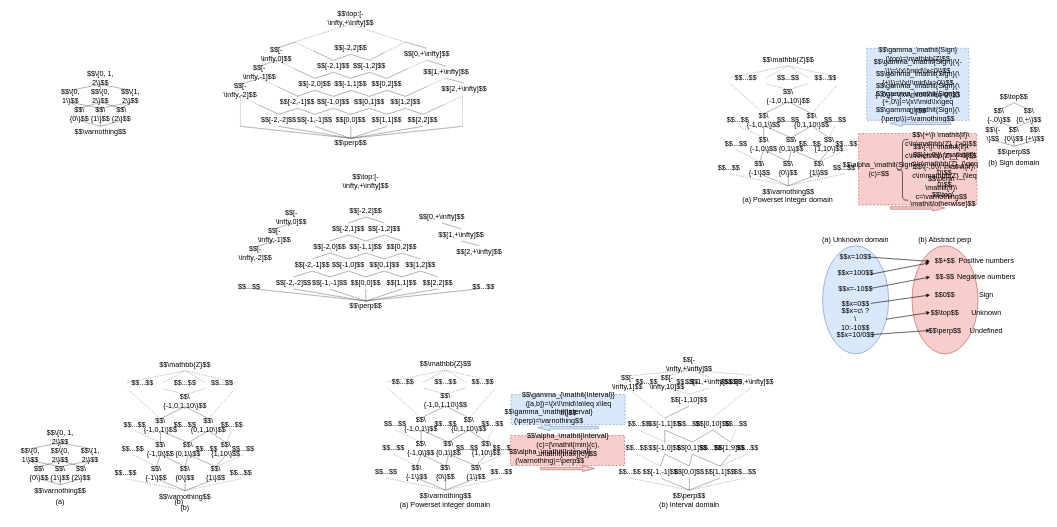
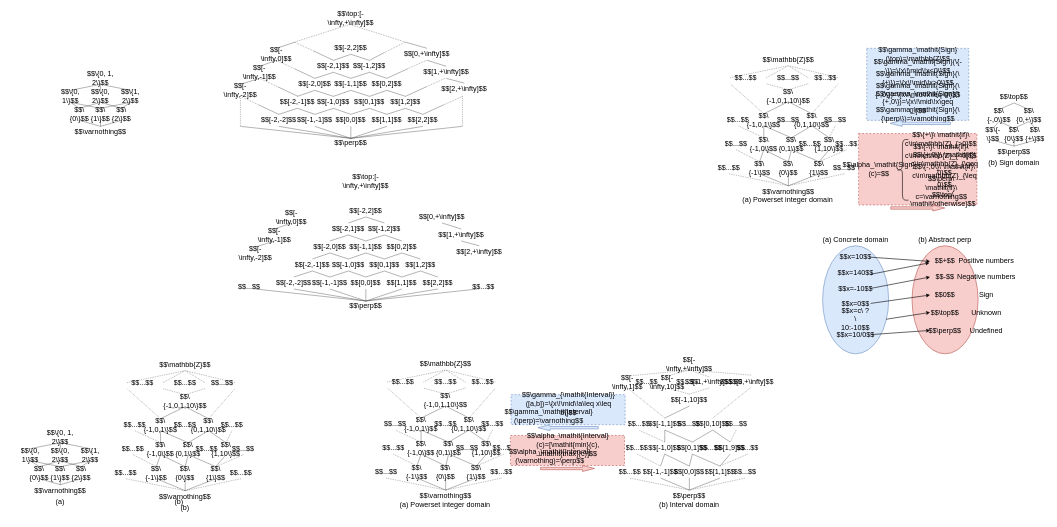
node "(a) Unknown domain": label "(a) Unknown domain" -> "(a) Concrete domain"
node "$$x=100$$": label "$$x=100$$" -> "$$x=140$$"
